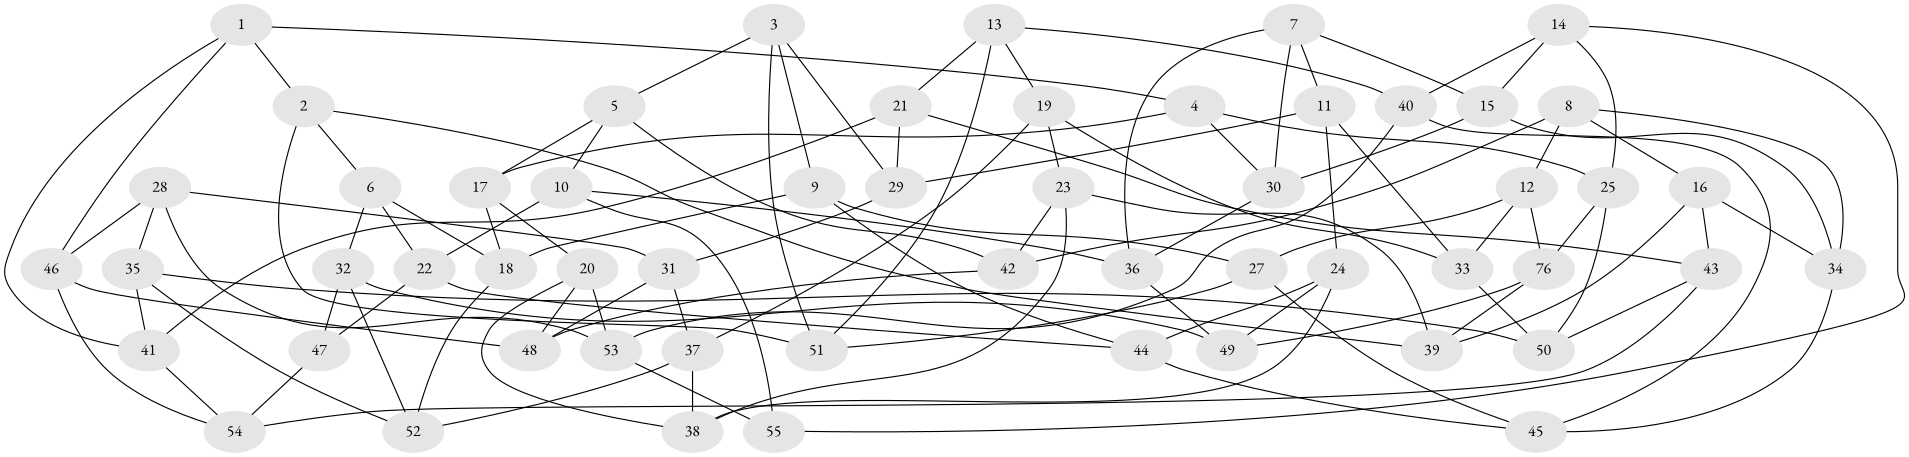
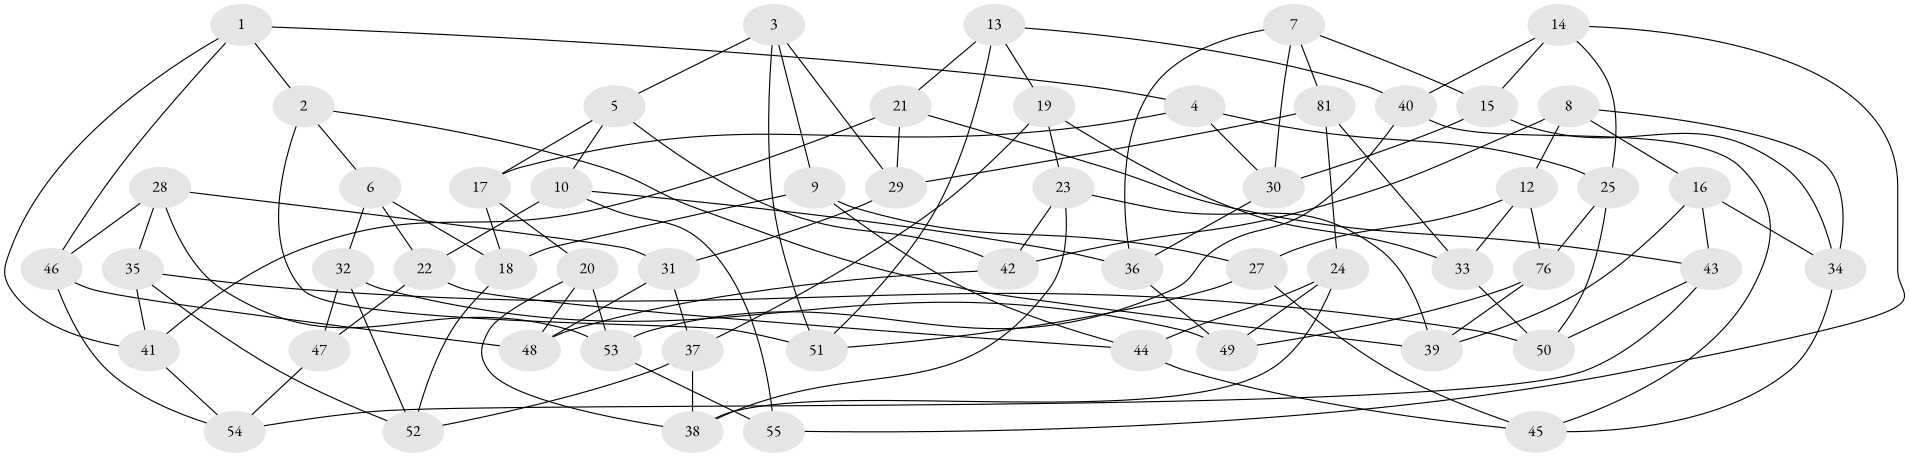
node "11": label "11" -> "81"
